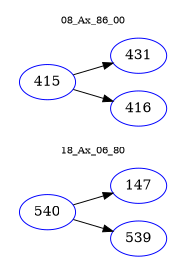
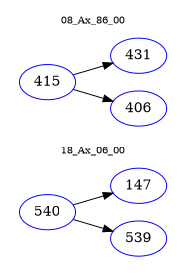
node "416": label "416" -> "406"
cluster "18_Ax_06_80": label "18_Ax_06_80" -> "18_Ax_06_00"
